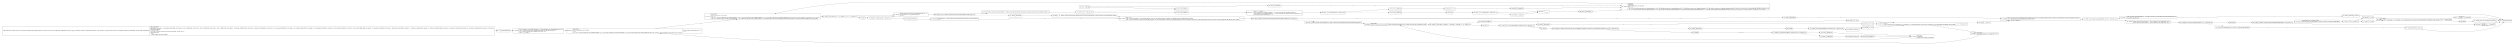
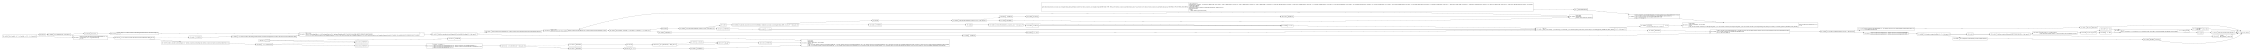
node "89: 0x001e": removed
